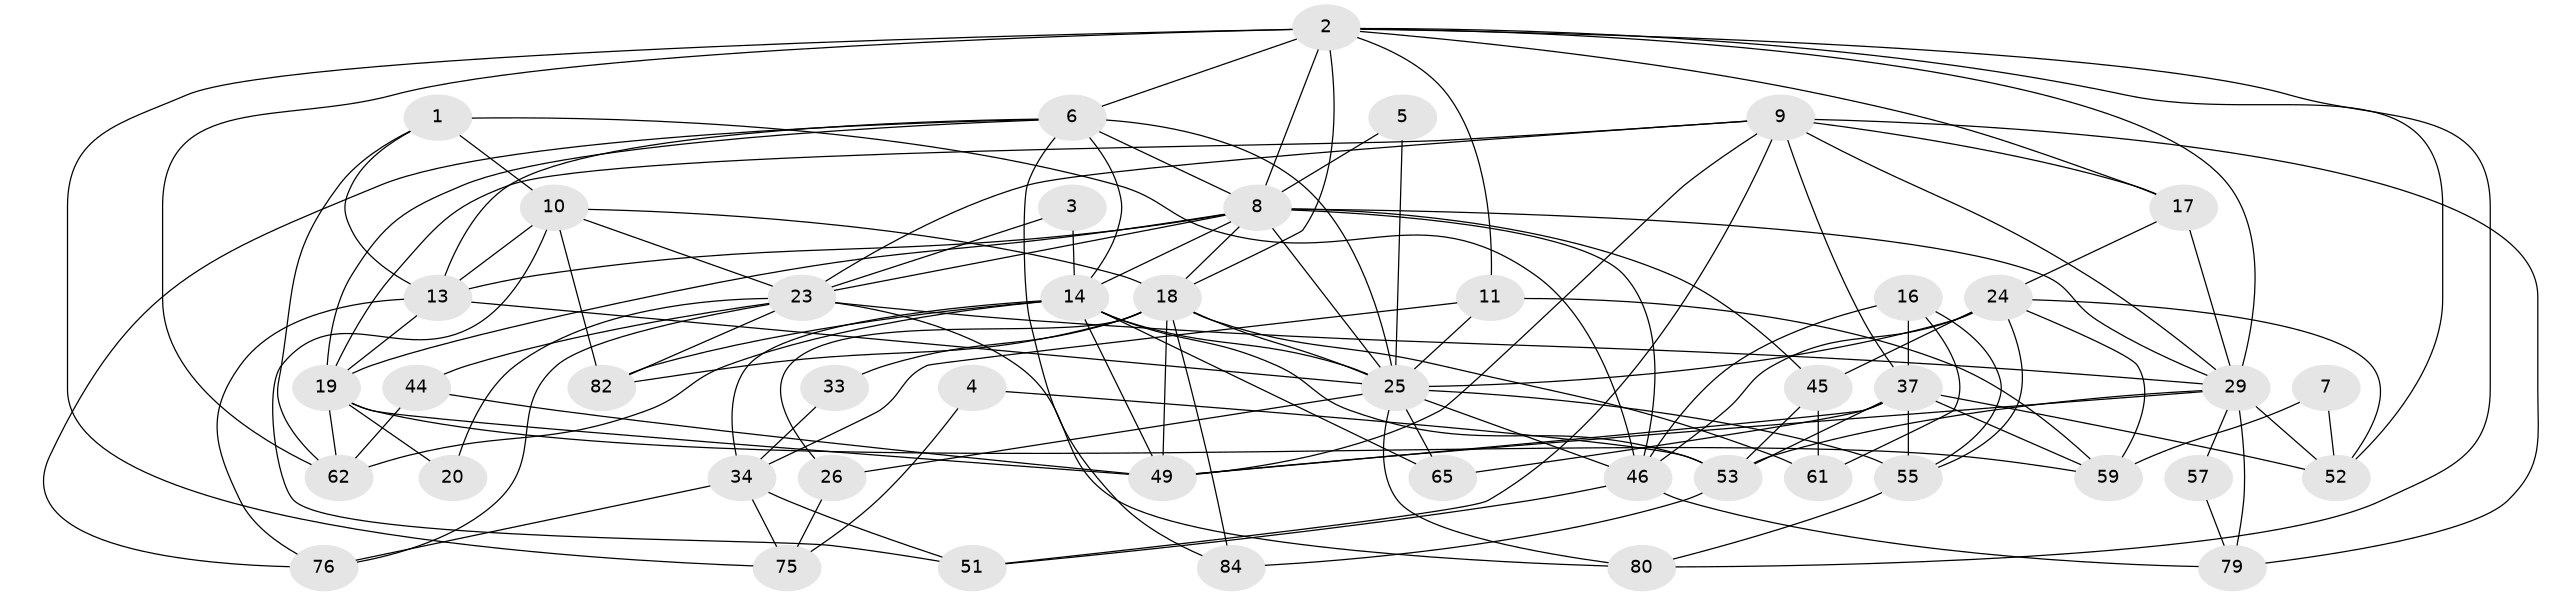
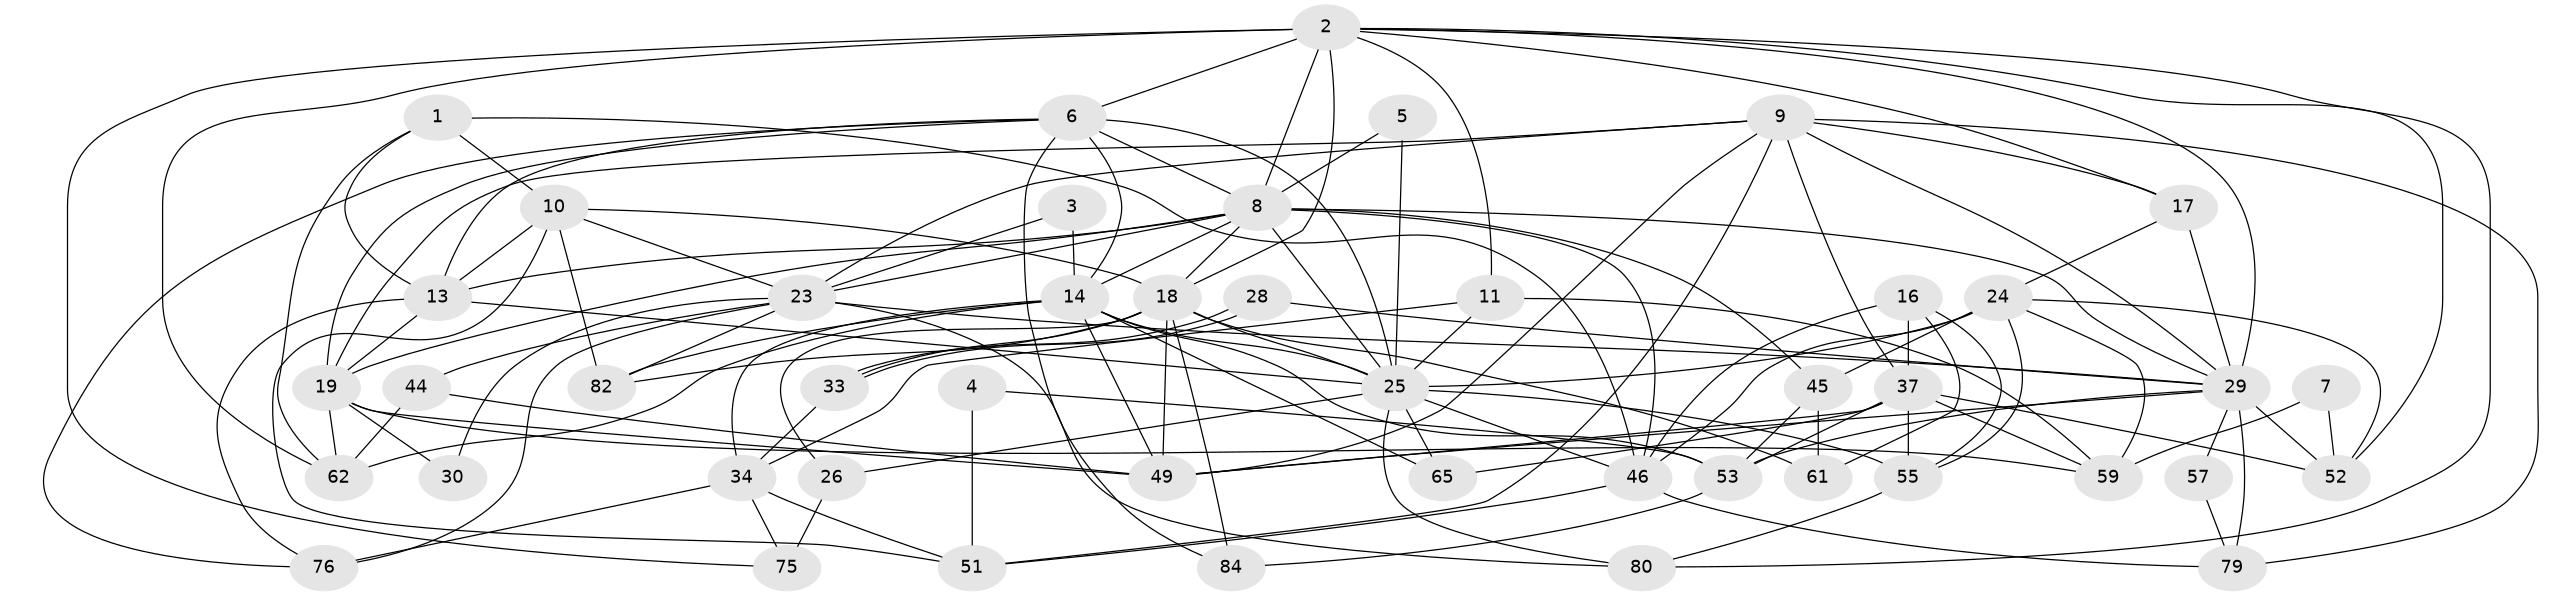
node "28": added
node "20": label "20" -> "30"
edge "4" -- "75": now "4" -- "51"
